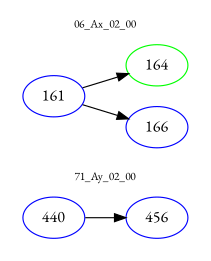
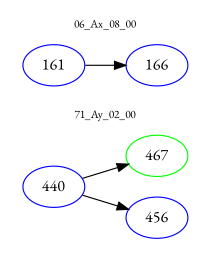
cluster "06_Ax_02_00": label "06_Ax_02_00" -> "06_Ax_08_00"
node "164": removed
node "467": added
